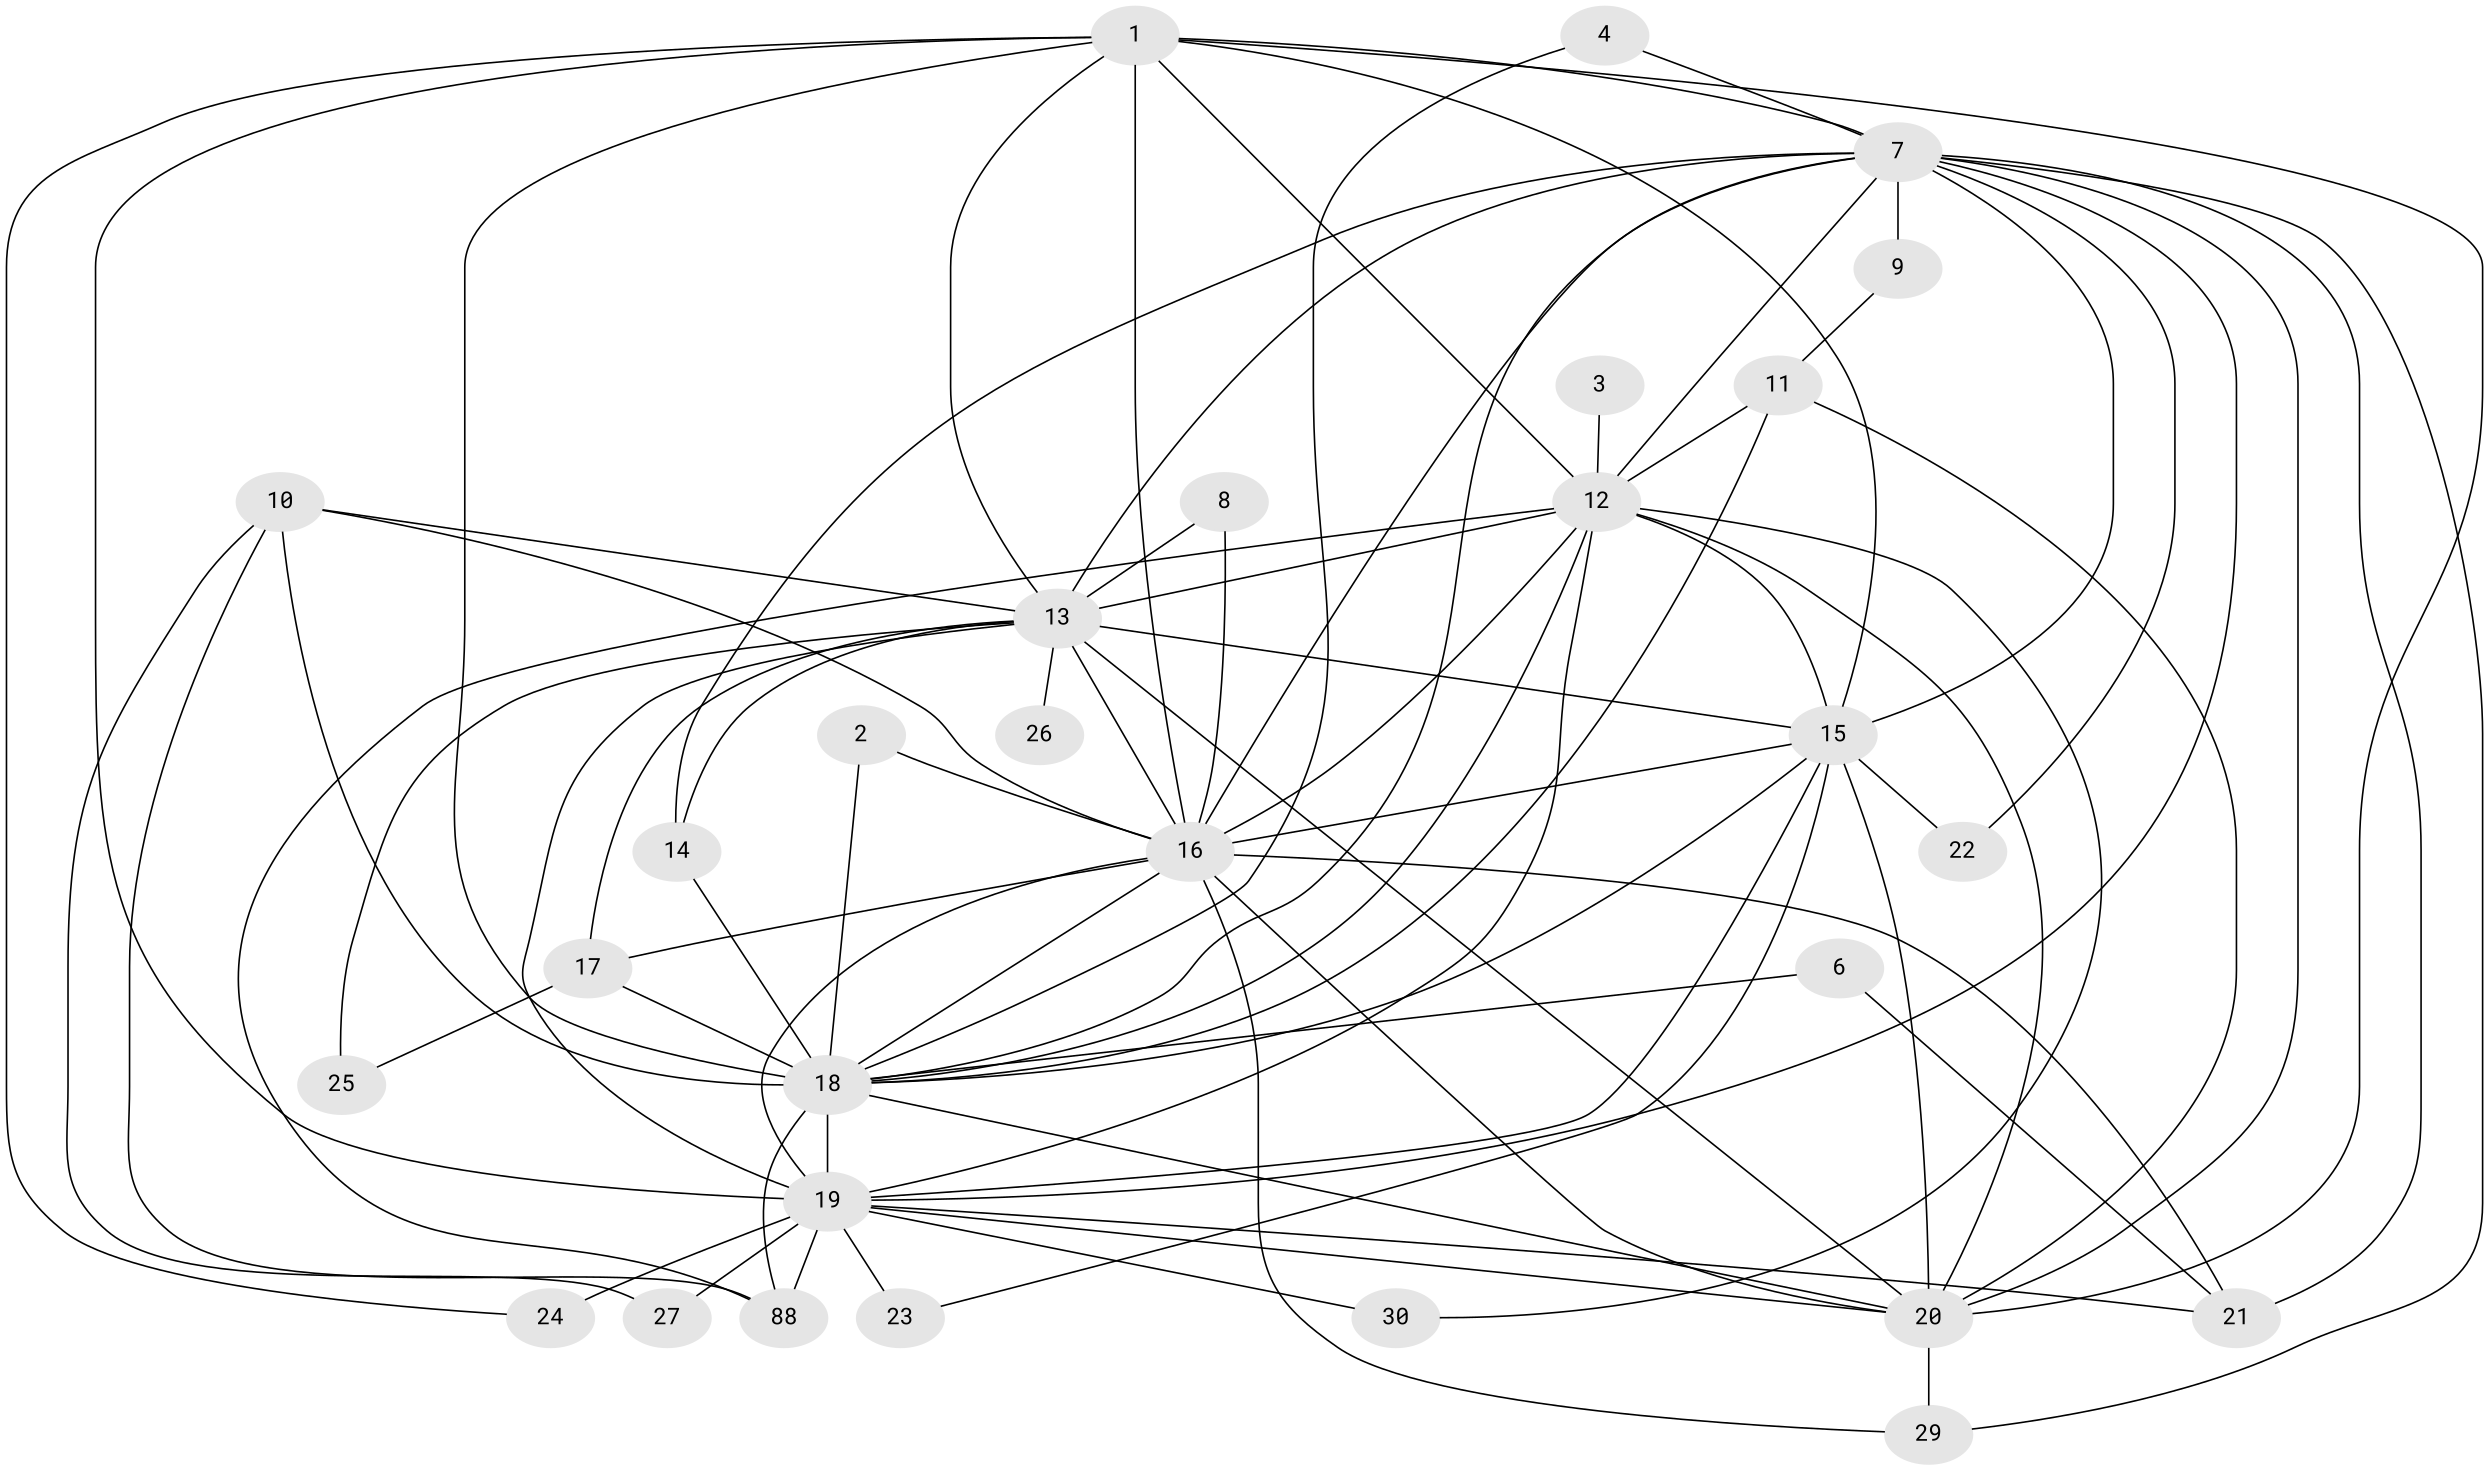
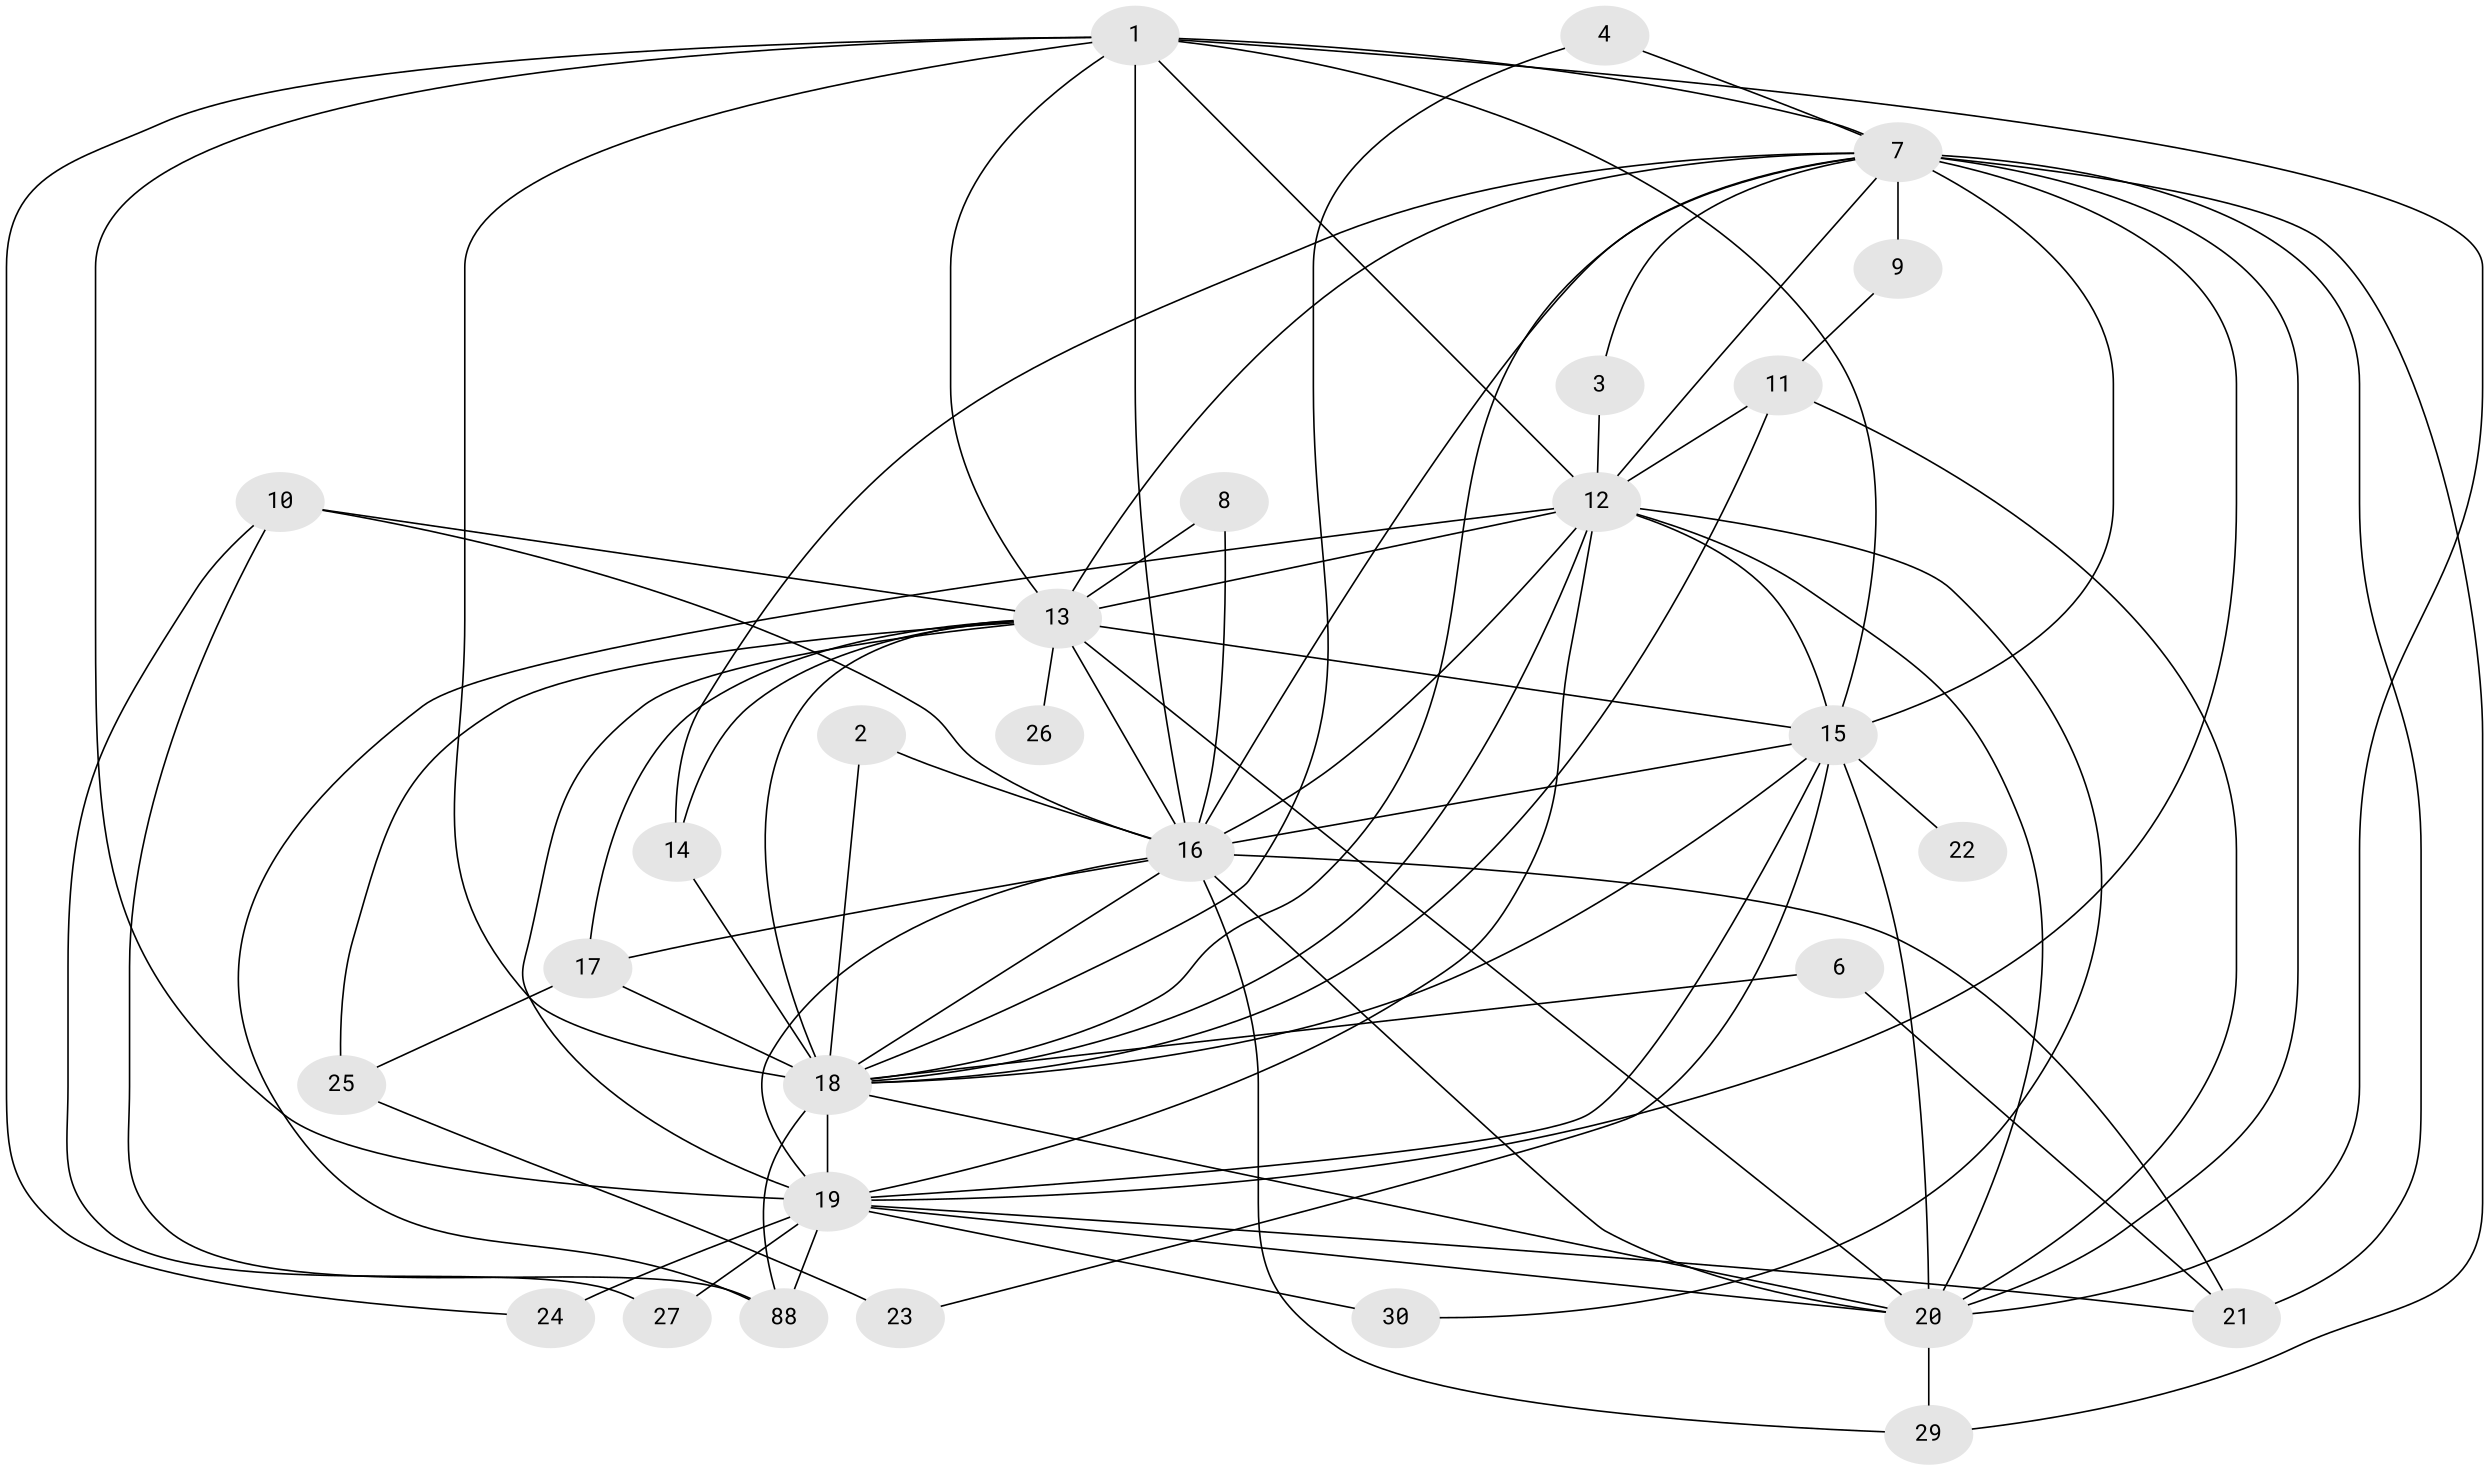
edge "7" -- "22": now "7" -- "3"
edge "10" -- "18": now "13" -- "18"
edge "19" -- "23": now "25" -- "23"
